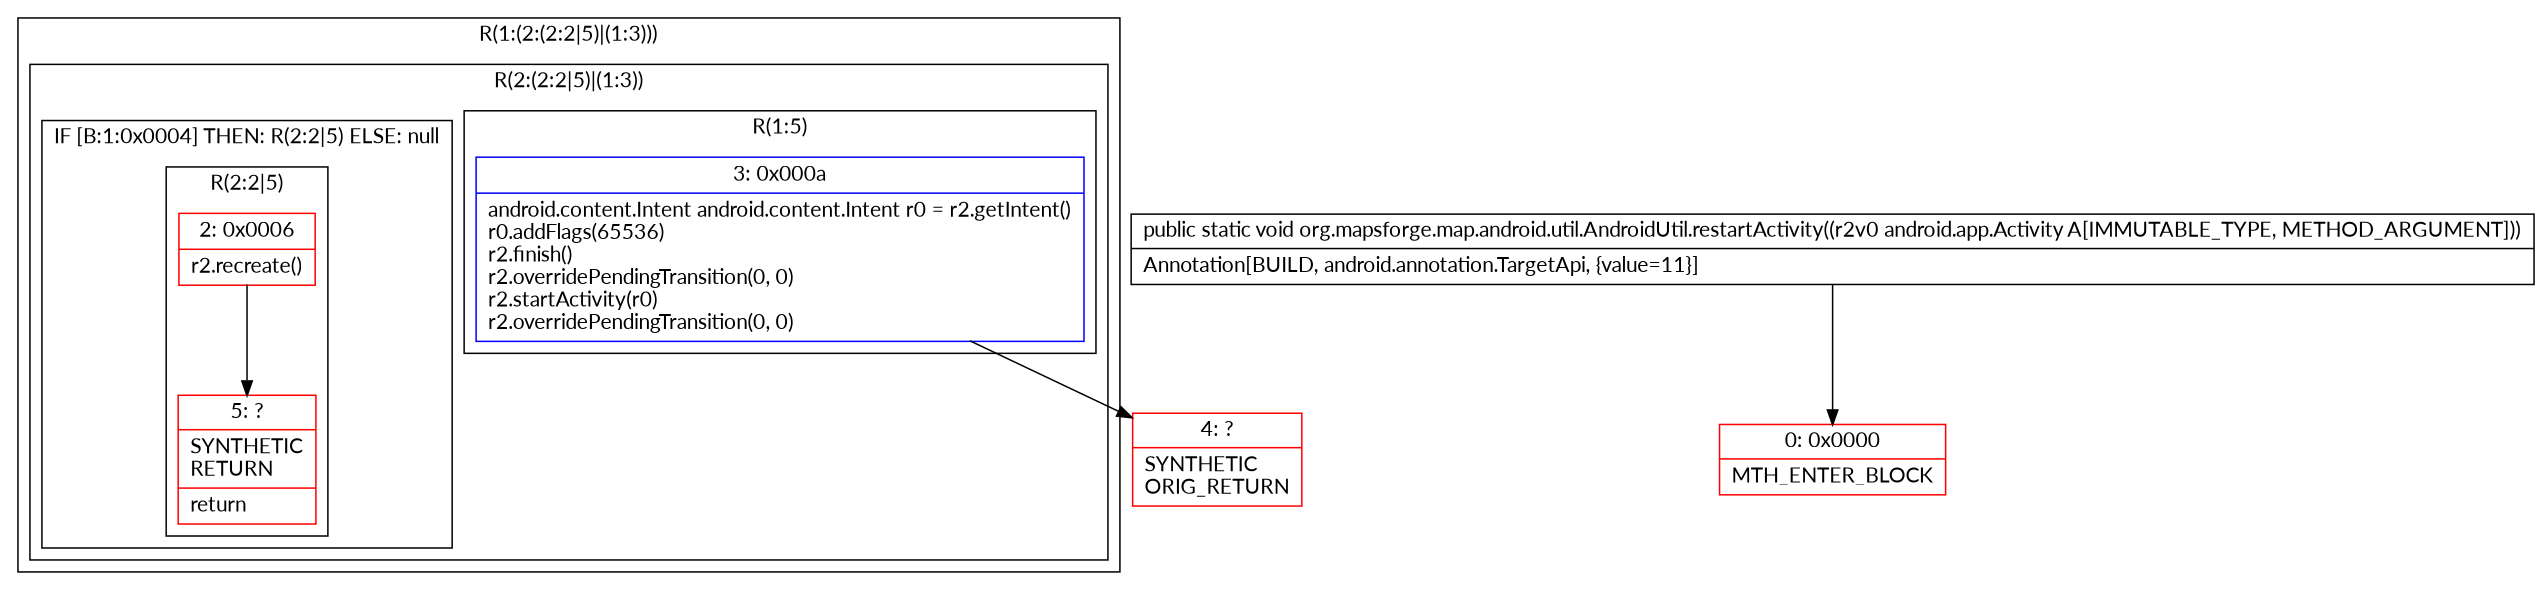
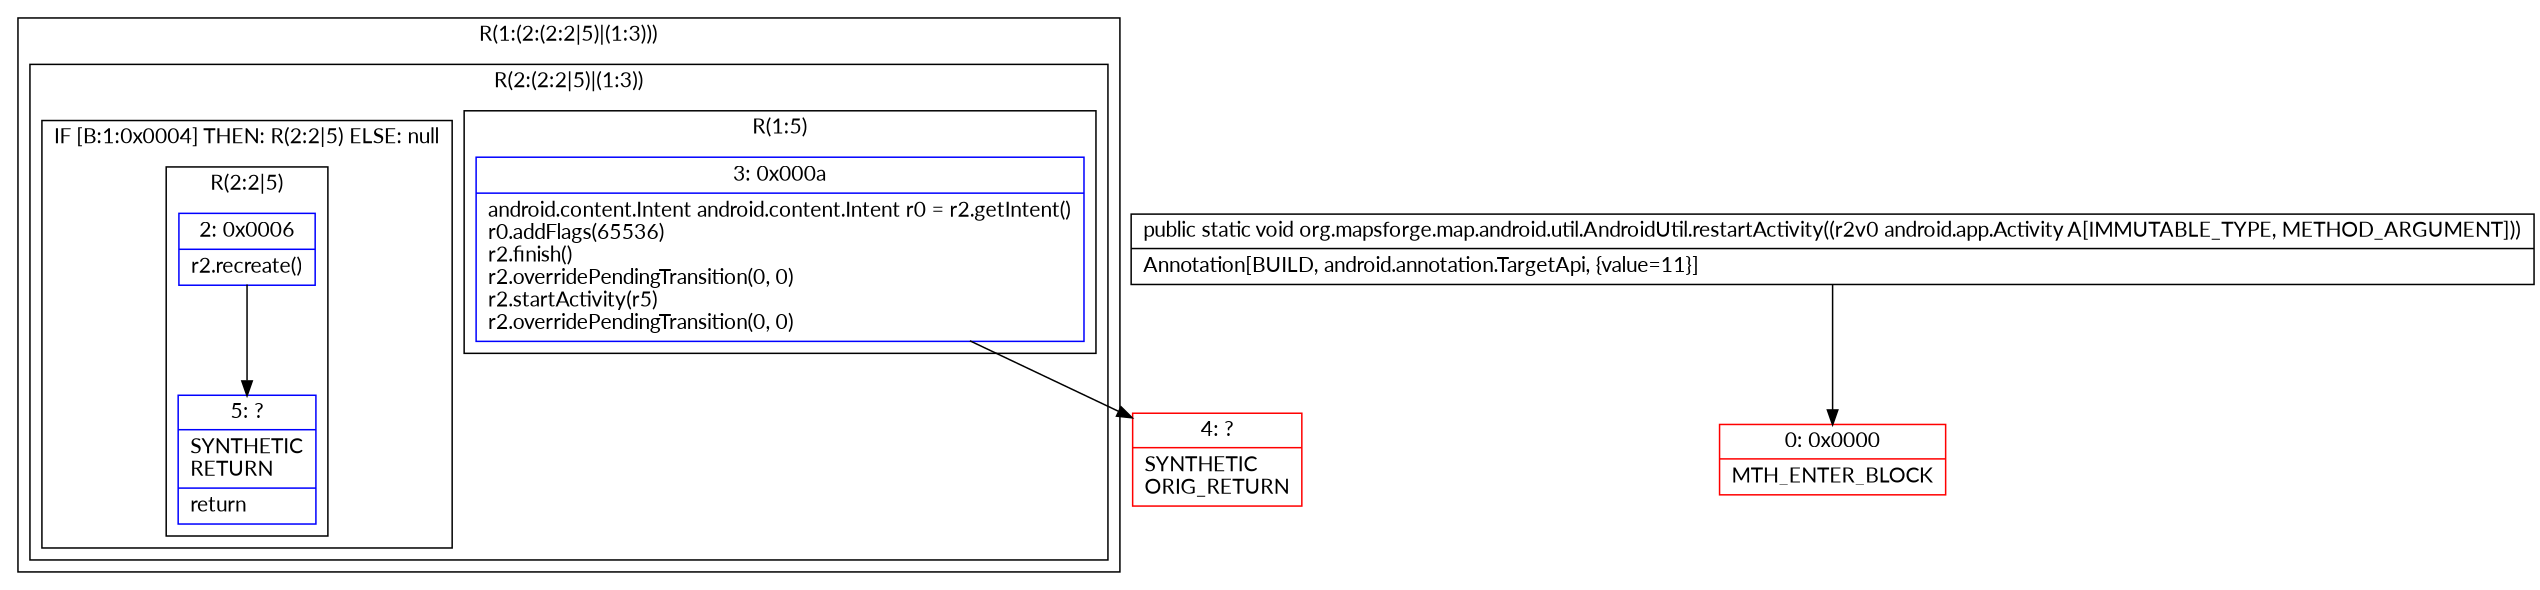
node "2: 0x0006": color red -> blue
node "3: 0x000a": text "r2.startActivity(r0)" -> "r2.startActivity(r5)"
node "5: ?": color red -> blue
